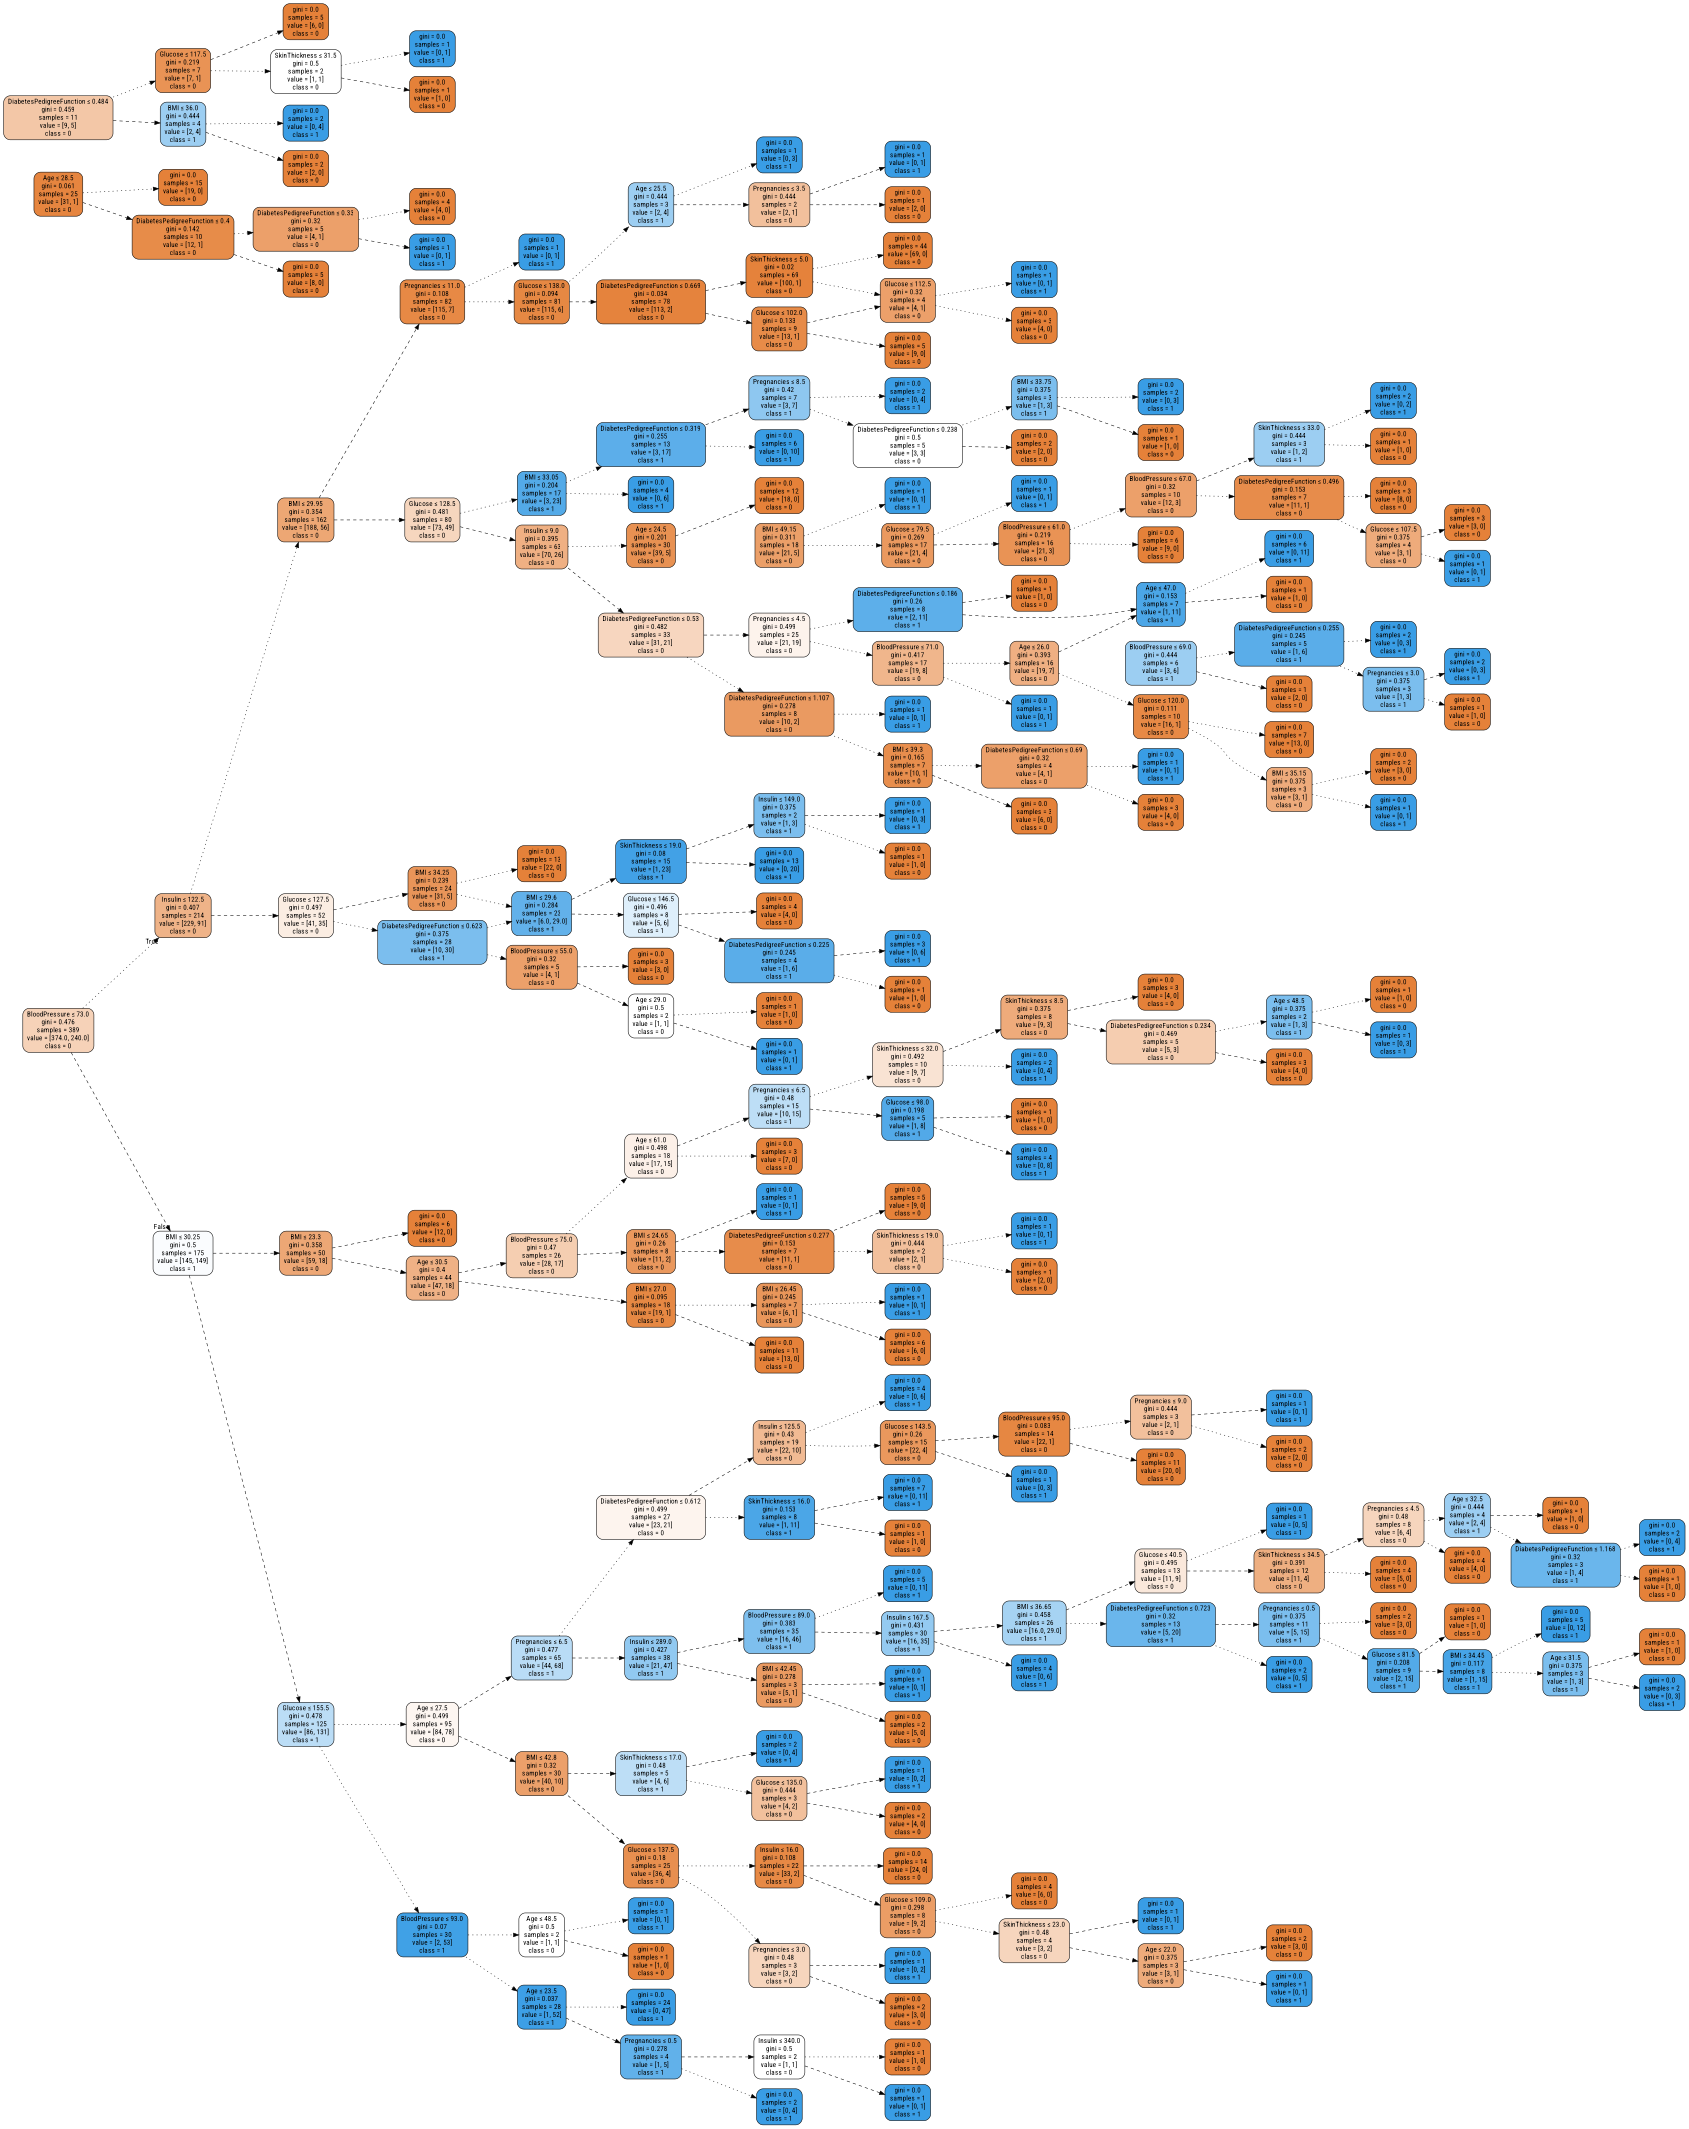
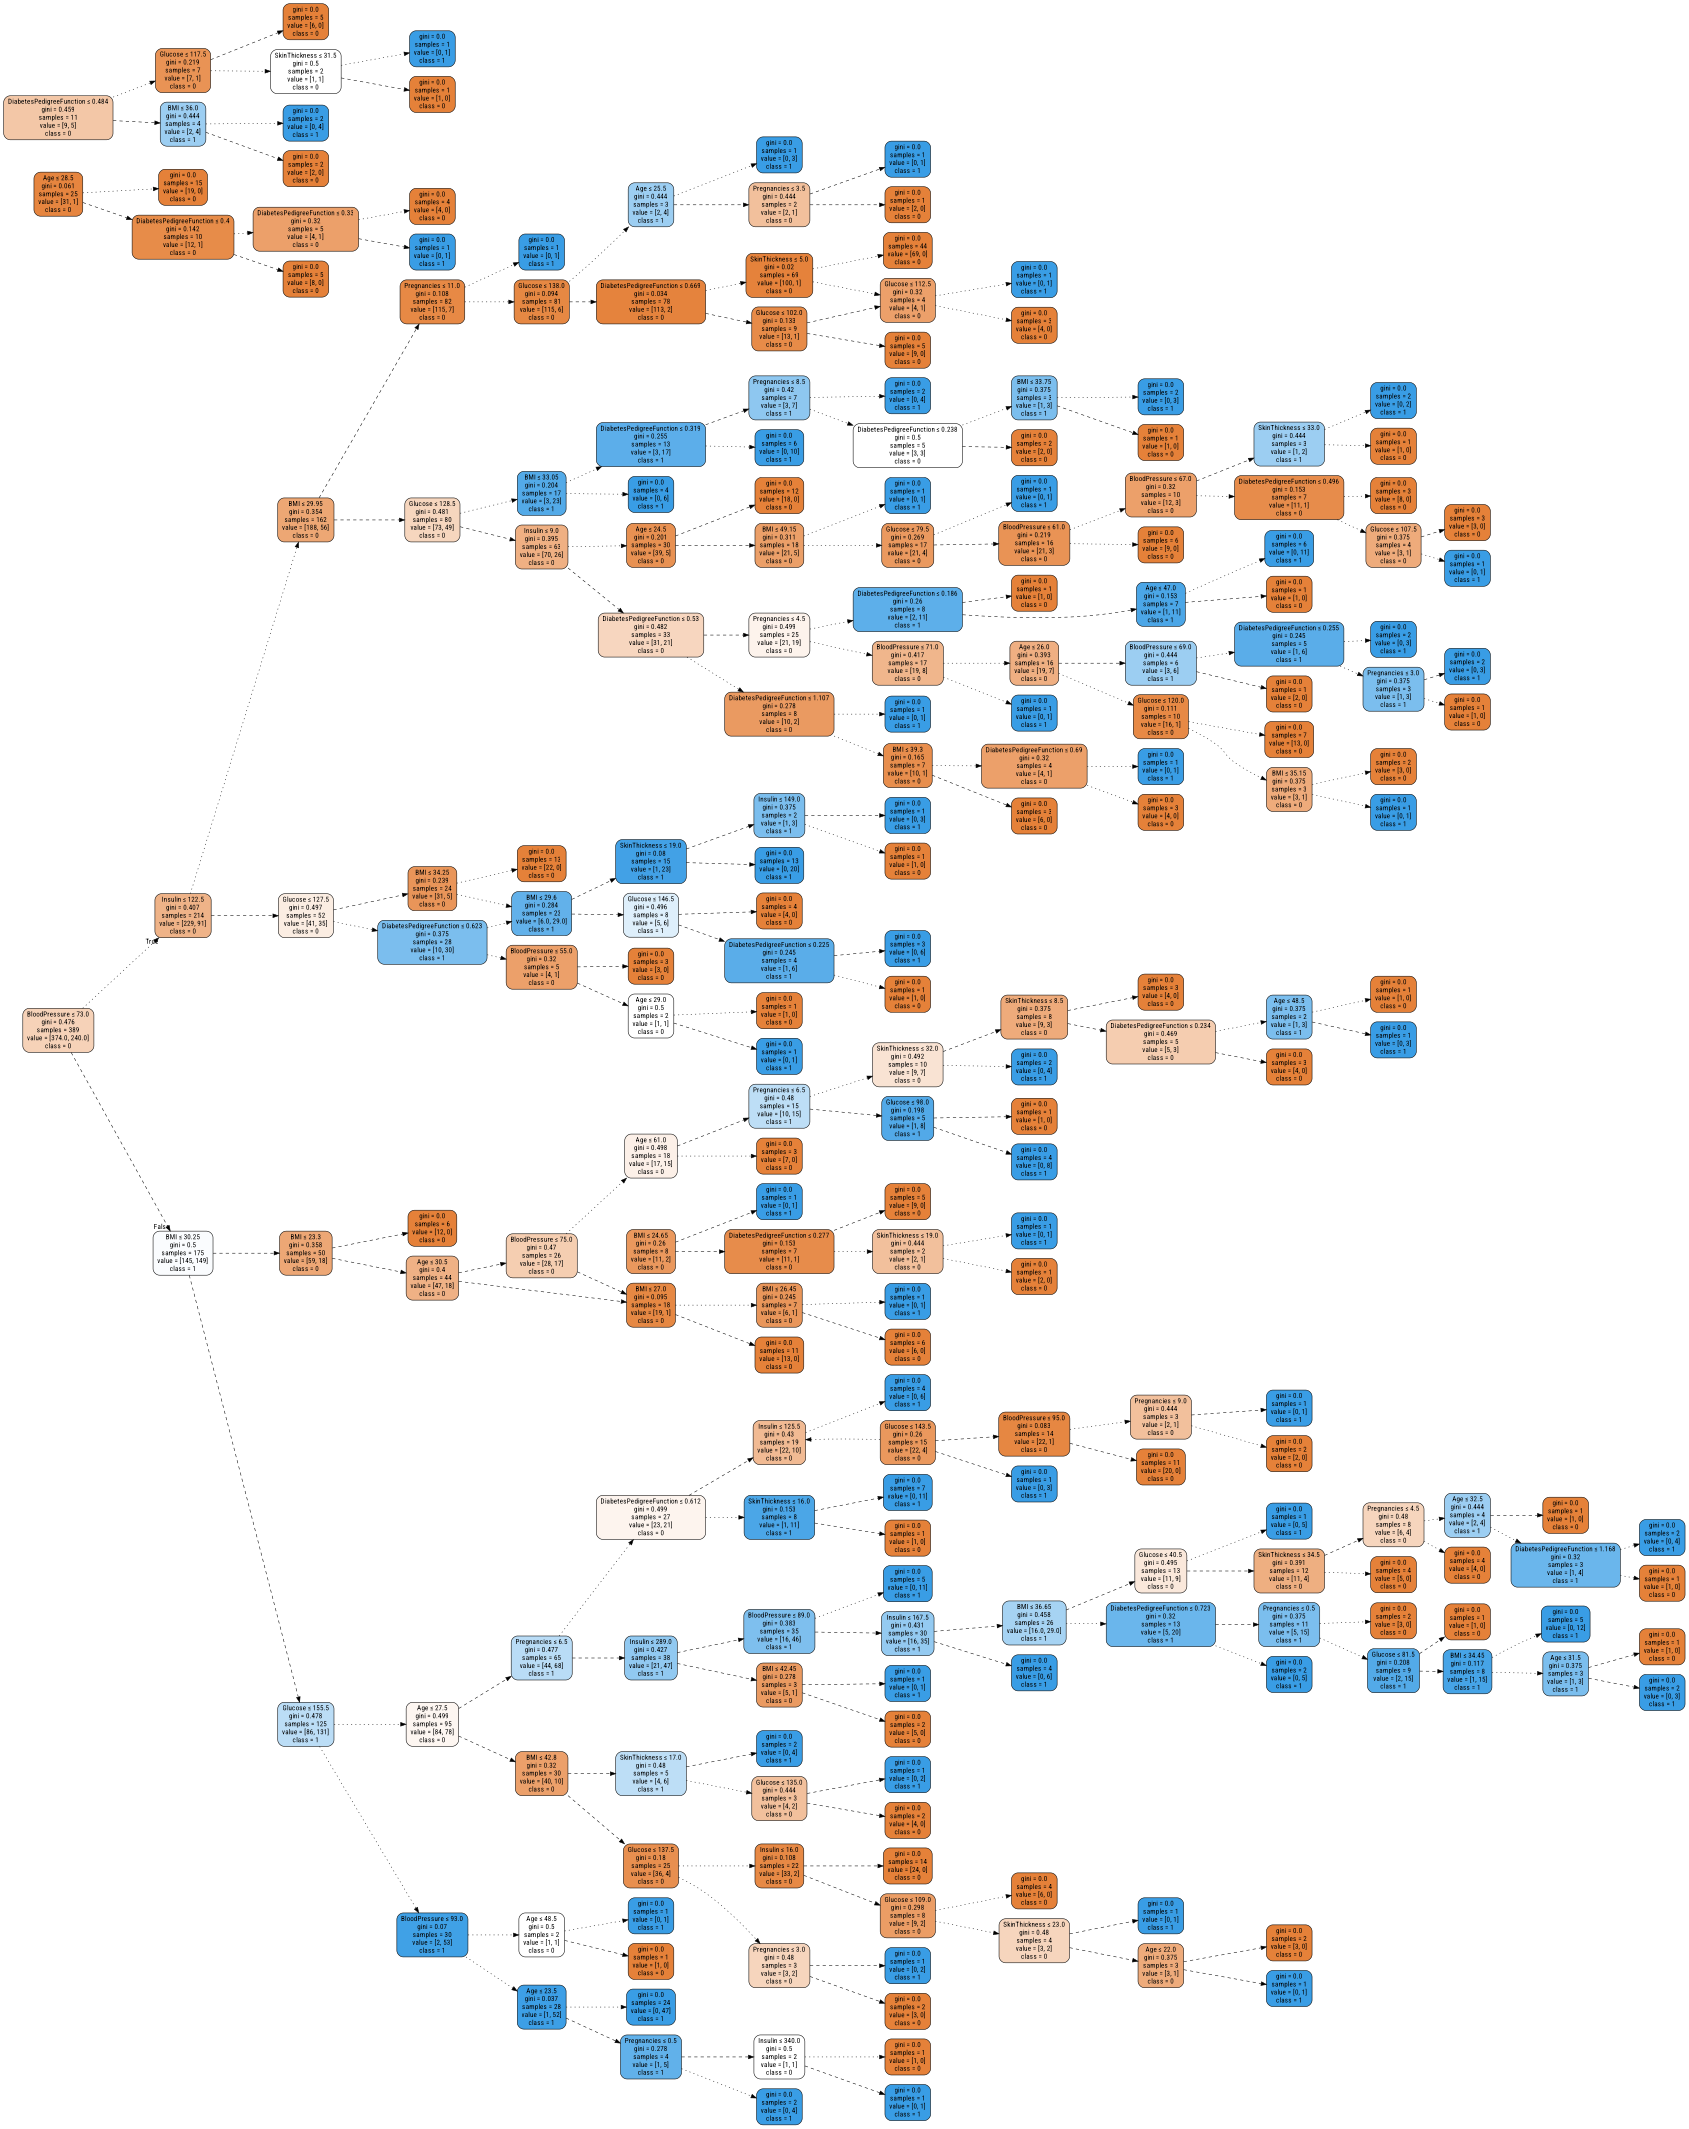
edge "DiabetesPedigreeFunction ≤ 0.669" -> "SkinThickness ≤ 5.0": style dashed -> dotted
edge "Age ≤ 24.5" -> "BMI ≤ 49.15": added
edge "Age ≤ 26.0" -> "Age ≤ 47.0": now "Age ≤ 26.0" -> "BloodPressure ≤ 69.0"
edge "BloodPressure ≤ 75.0" -> "BMI ≤ 24.65": now "BloodPressure ≤ 75.0" -> "BMI ≤ 27.0"
edge "Insulin ≤ 125.5" -> "Glucose ≤ 143.5": reversed
